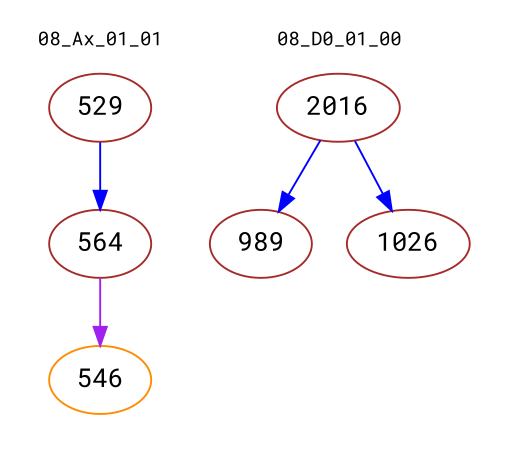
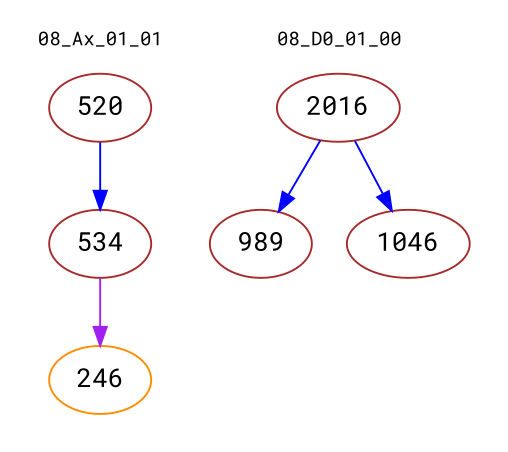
node "529": label "529" -> "520"
node "564": label "564" -> "534"
node "1026": label "1026" -> "1046"
node "546": label "546" -> "246"
